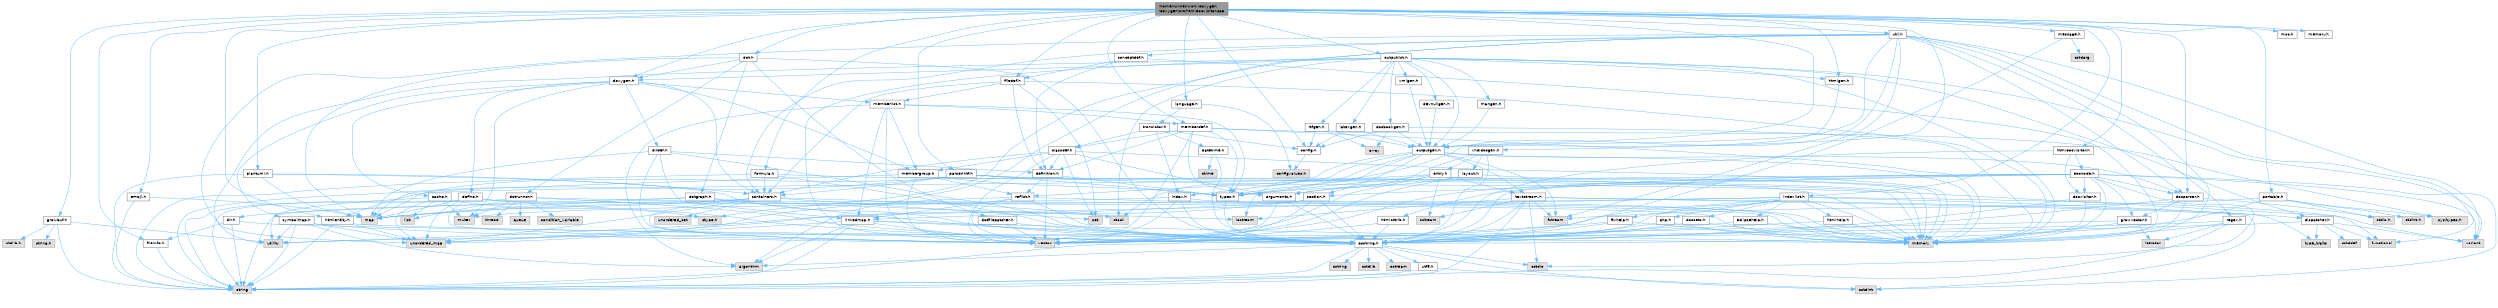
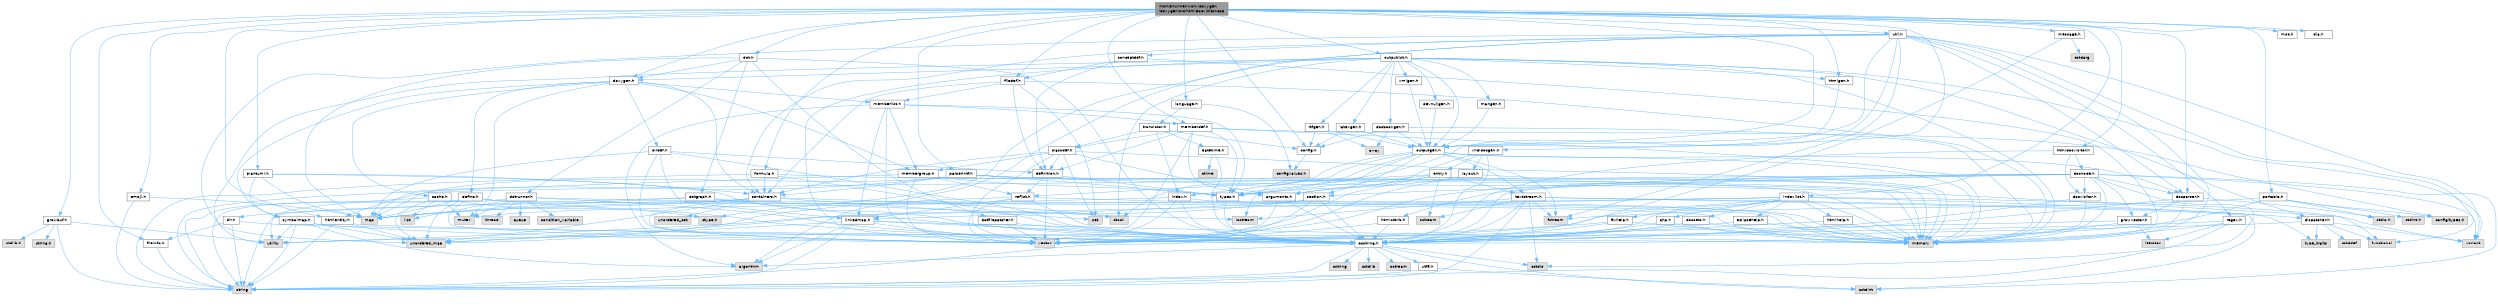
node "memory.h": label "memory.h" -> "dia.h"
edge "plantuml.h" -> "string": now "plantuml.h" -> "symbolmap.h"
node "sys/types.h": label "sys/types.h" -> "config/types.h"
